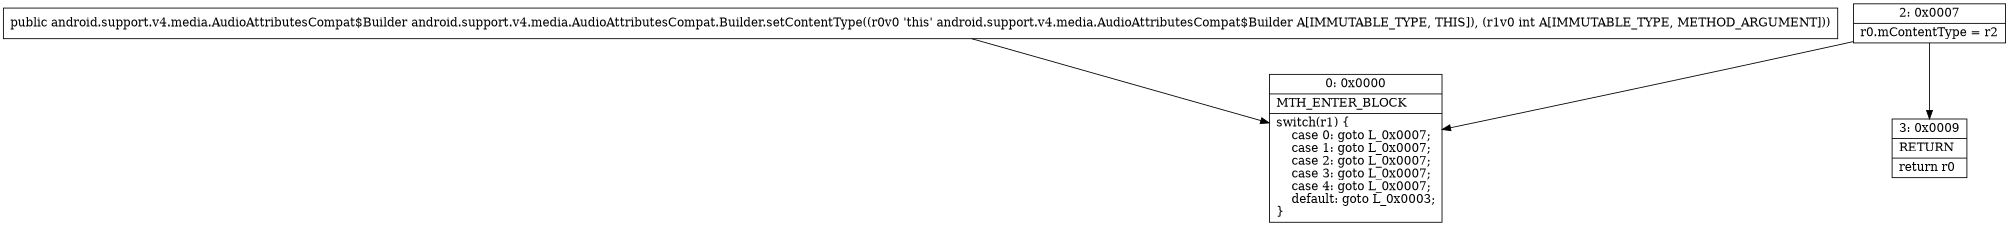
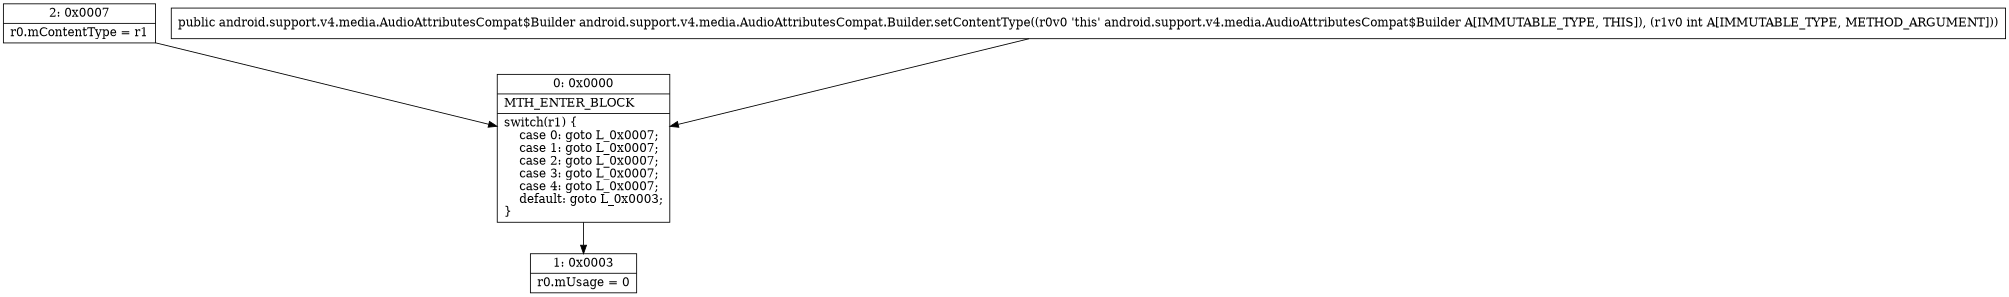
node "2: 0x0007": text "r0.mContentType = r2" -> "r0.mContentType = r1"
node "3: 0x0009": removed
node "1: 0x0003": added
